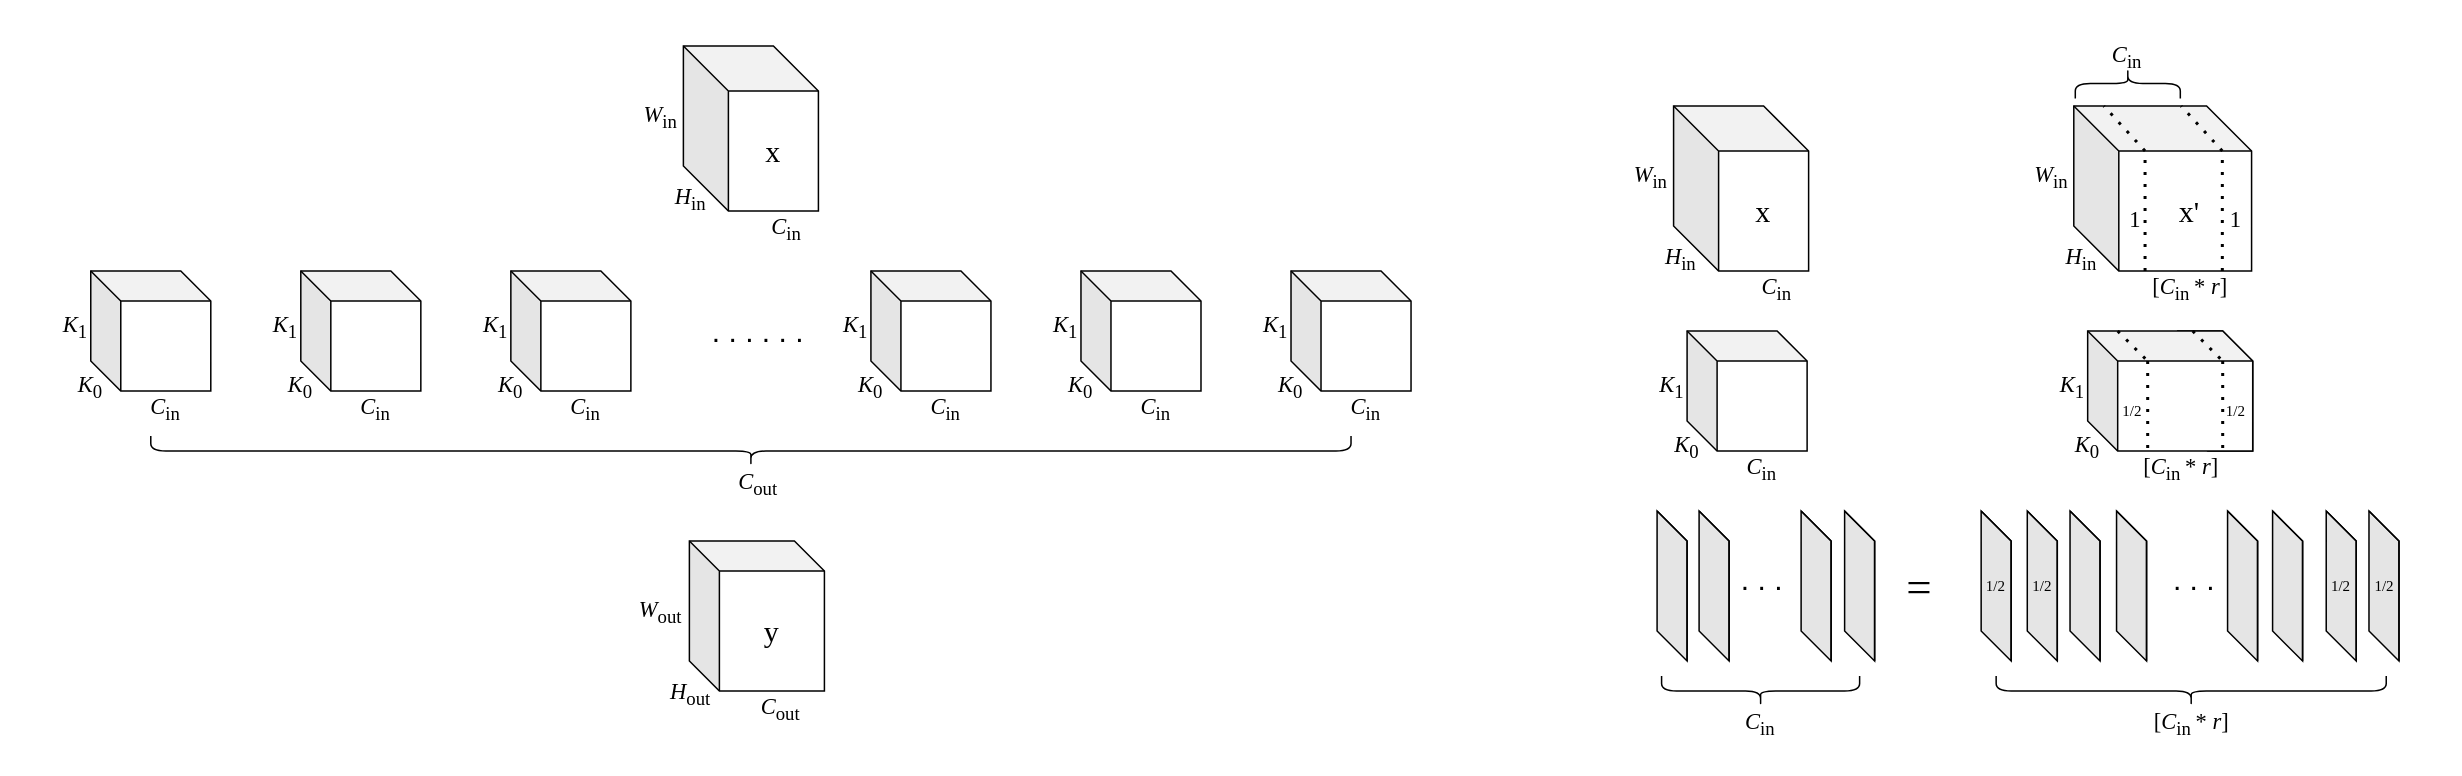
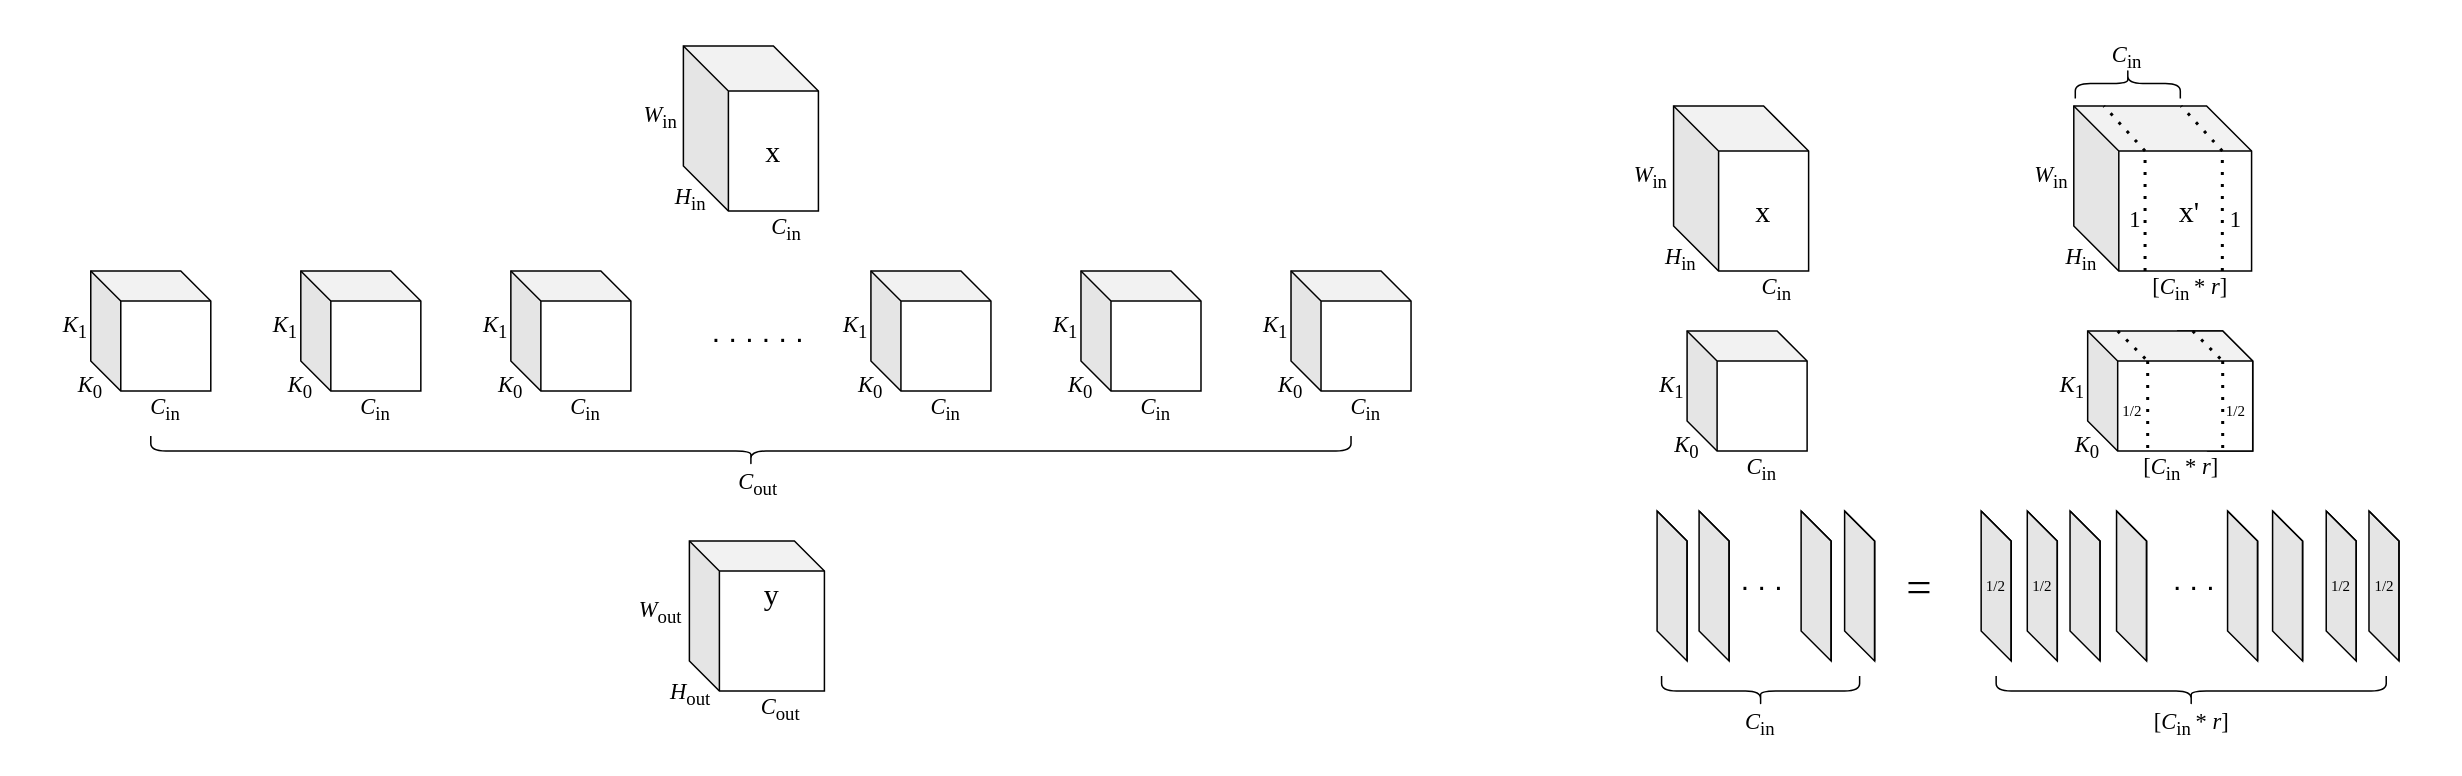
node "y": moved (772, 631) -> (772, 593)
